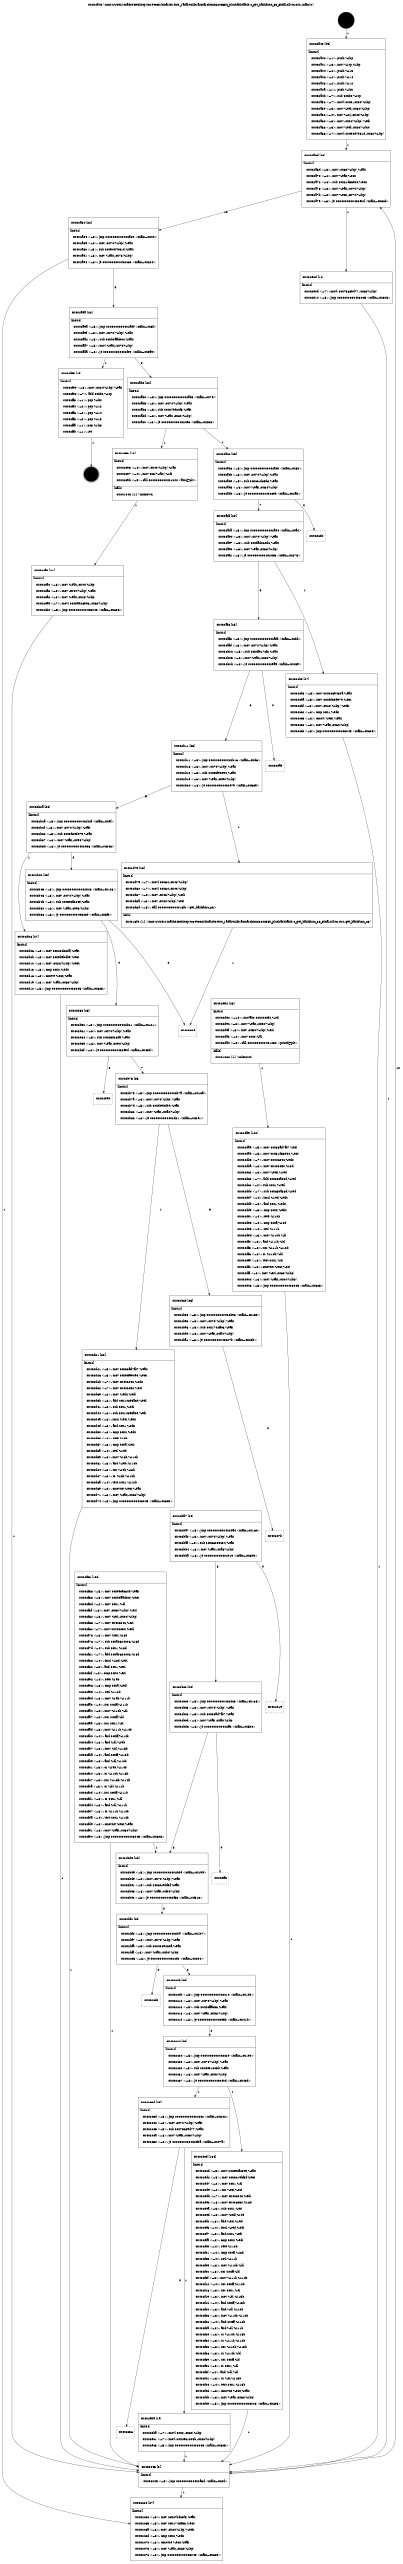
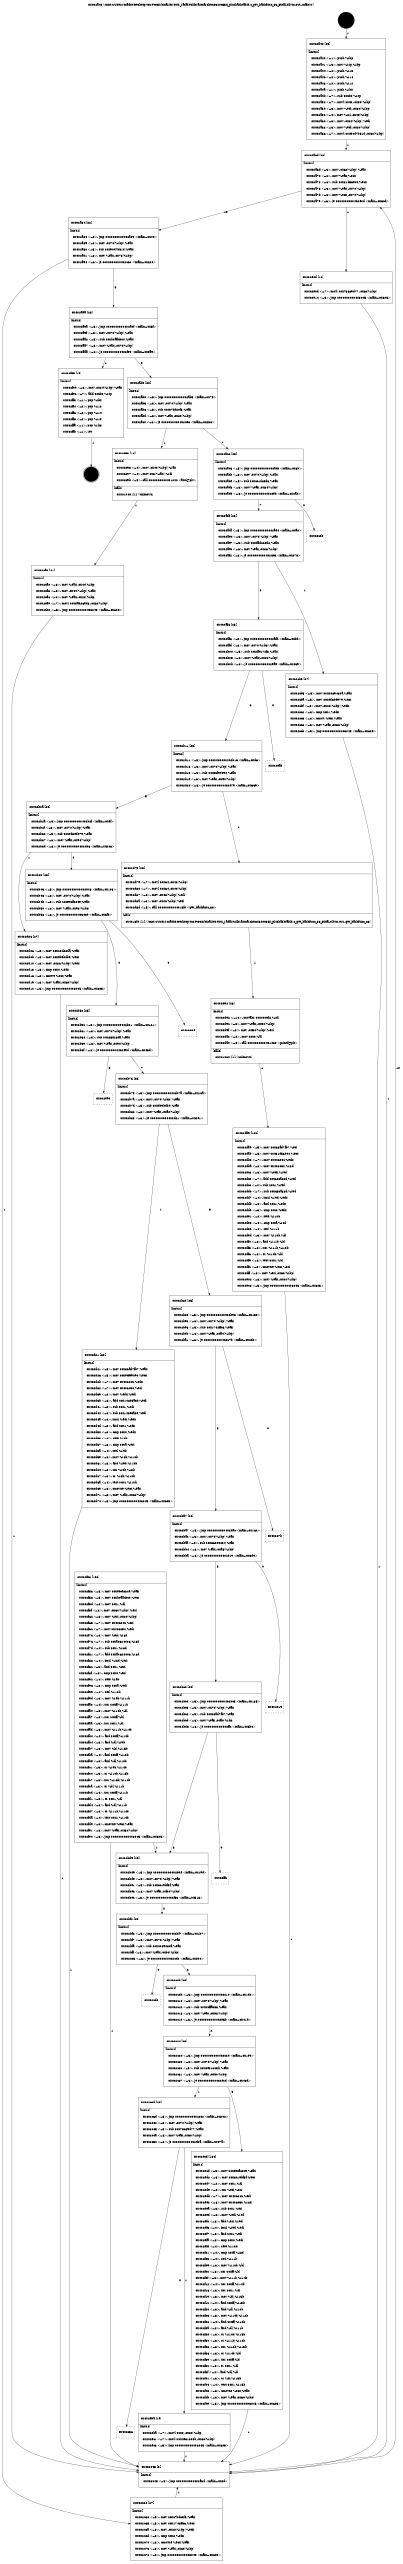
edge "0x402d79 [25]" -> "0x40303e": now "0x402d79 [25]" -> "0x402d92 [23]"
edge "0x402b8e [25]" -> "0x402ba7 [25]": added, label "3"
edge "0x402c24 [25]" -> "0x402ecd [134]": label " 1" -> " 5"
edge "0x403045 [5]" -> "0x402c60 [27]": reversed
